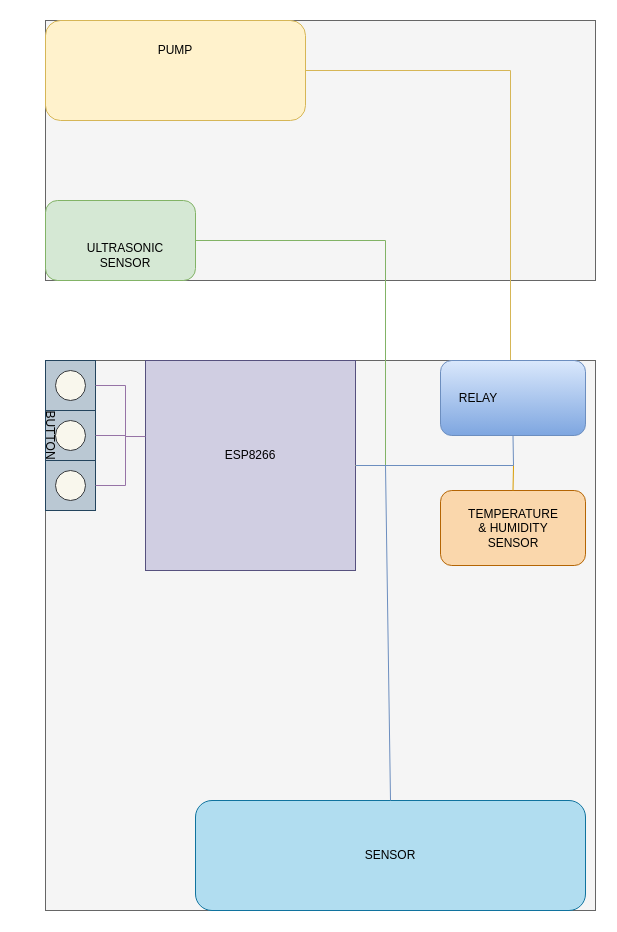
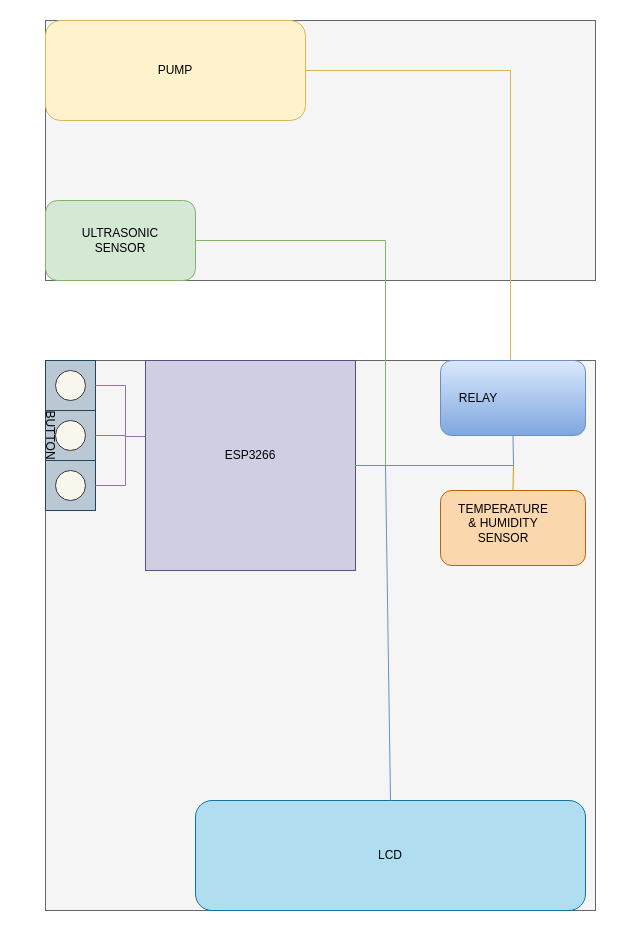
node "PUMP": moved (176, 51) -> (176, 71)
node "ULTRASONIC SENSOR": moved (126, 256) -> (121, 241)
node "ESP8266": label "ESP8266" -> "ESP3266"
node "TEMPERATURE & HUMIDITY SENSOR": moved (513, 528) -> (503, 523)
node "SENSOR": label "SENSOR" -> "LCD"
